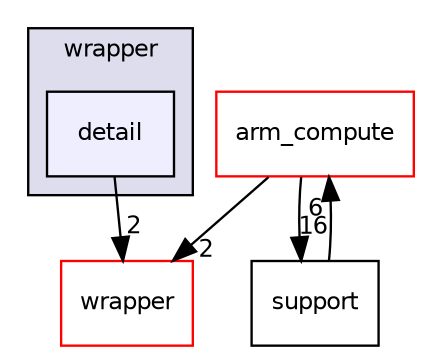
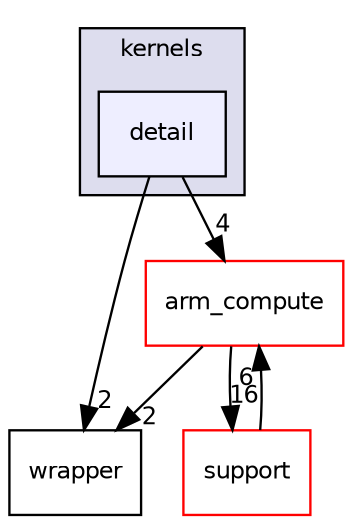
cluster "wrapper": label "wrapper" -> "kernels"
edge "detail" -> "arm_compute": added
node "wrapper": color red -> black
node "support": color black -> red
